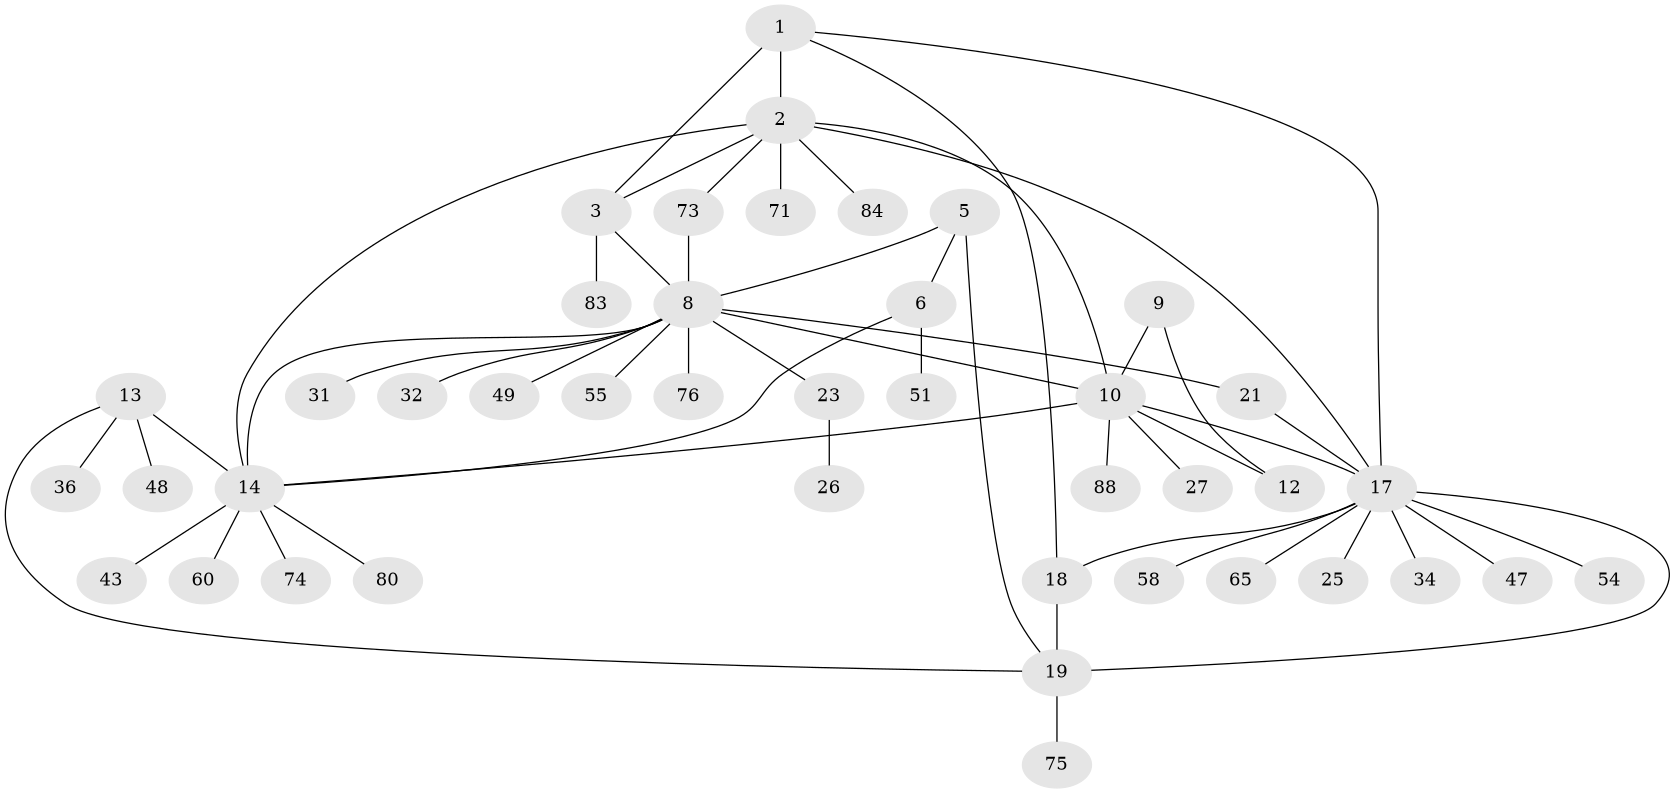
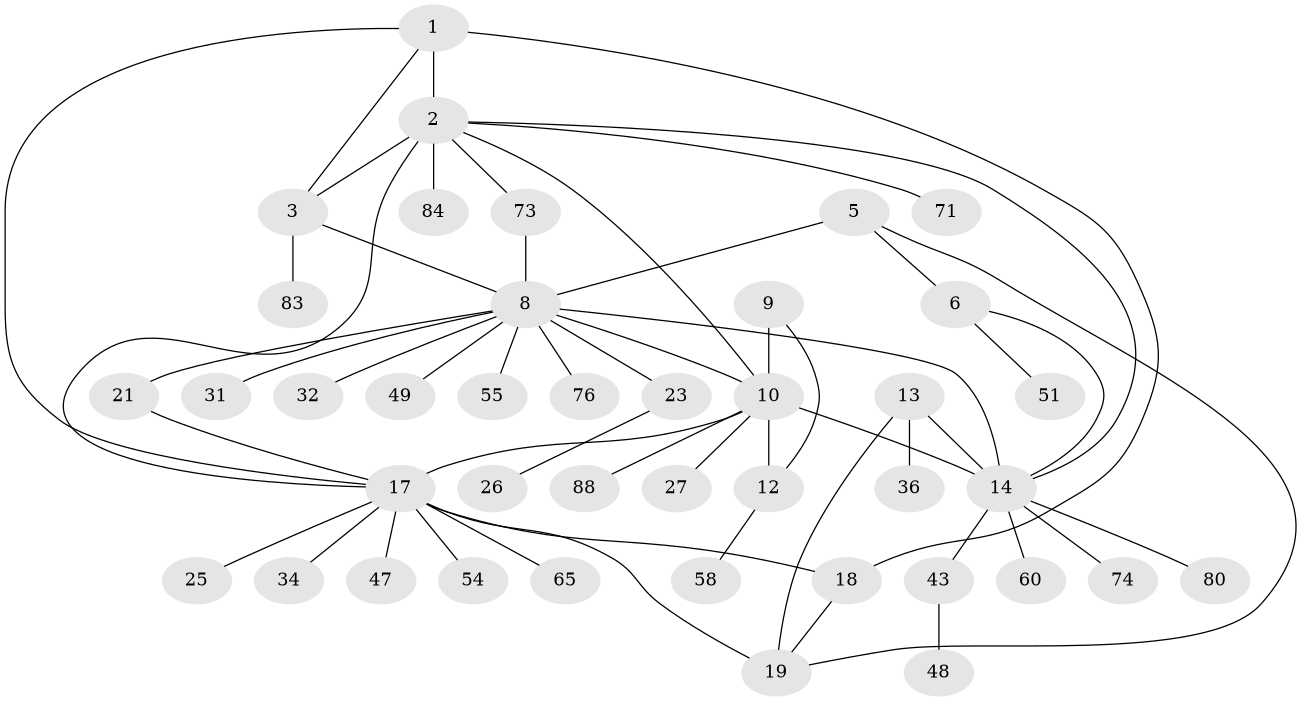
edge "13" -- "48": now "43" -- "48"
edge "17" -- "58": now "12" -- "58"
node "75": removed
